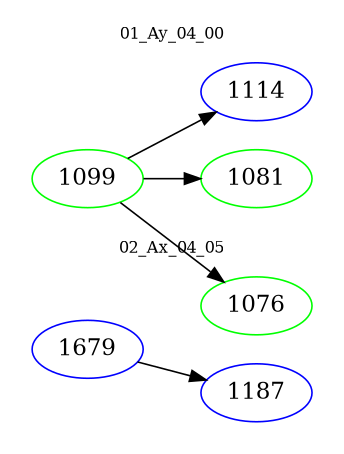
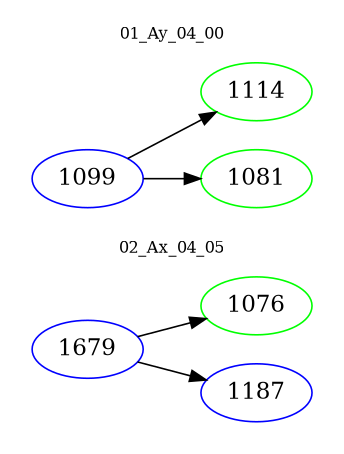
node "1114": color blue -> green
node "1099": color green -> blue
edge "1099" -> "1076": now "1679" -> "1076"
